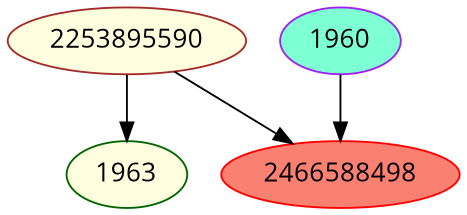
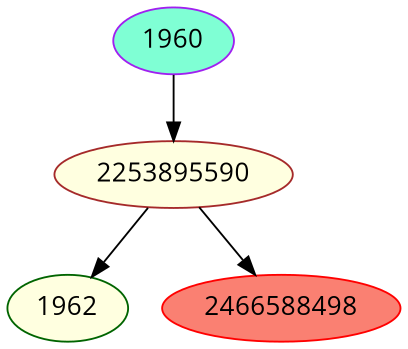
edge "1960" -> "2466588498": now "1960" -> "2253895590"
node "1963": label "1963" -> "1962"
